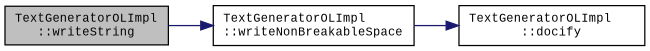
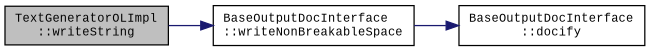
node "TextGeneratorOLImpl ::writeNonBreakableSpace": label "TextGeneratorOLImpl ::writeNonBreakableSpace" -> "BaseOutputDocInterface ::writeNonBreakableSpace"
node "TextGeneratorOLImpl ::docify": label "TextGeneratorOLImpl ::docify" -> "BaseOutputDocInterface ::docify"
